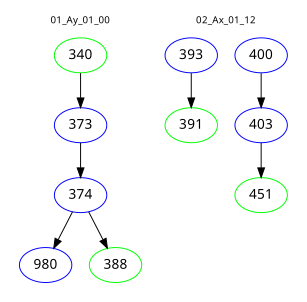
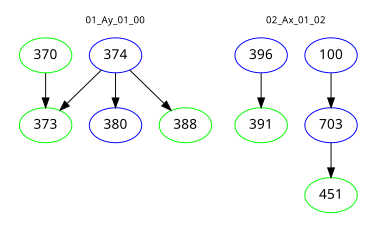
cluster "02_Ax_01_12": label "02_Ax_01_12" -> "02_Ax_01_02"
node "340": label "340" -> "370"
node "393": label "393" -> "396"
node "400": label "400" -> "100"
node "373": color blue -> green
node "403": label "403" -> "703"
edge "373" -> "374": reversed
node "980": label "980" -> "380"
